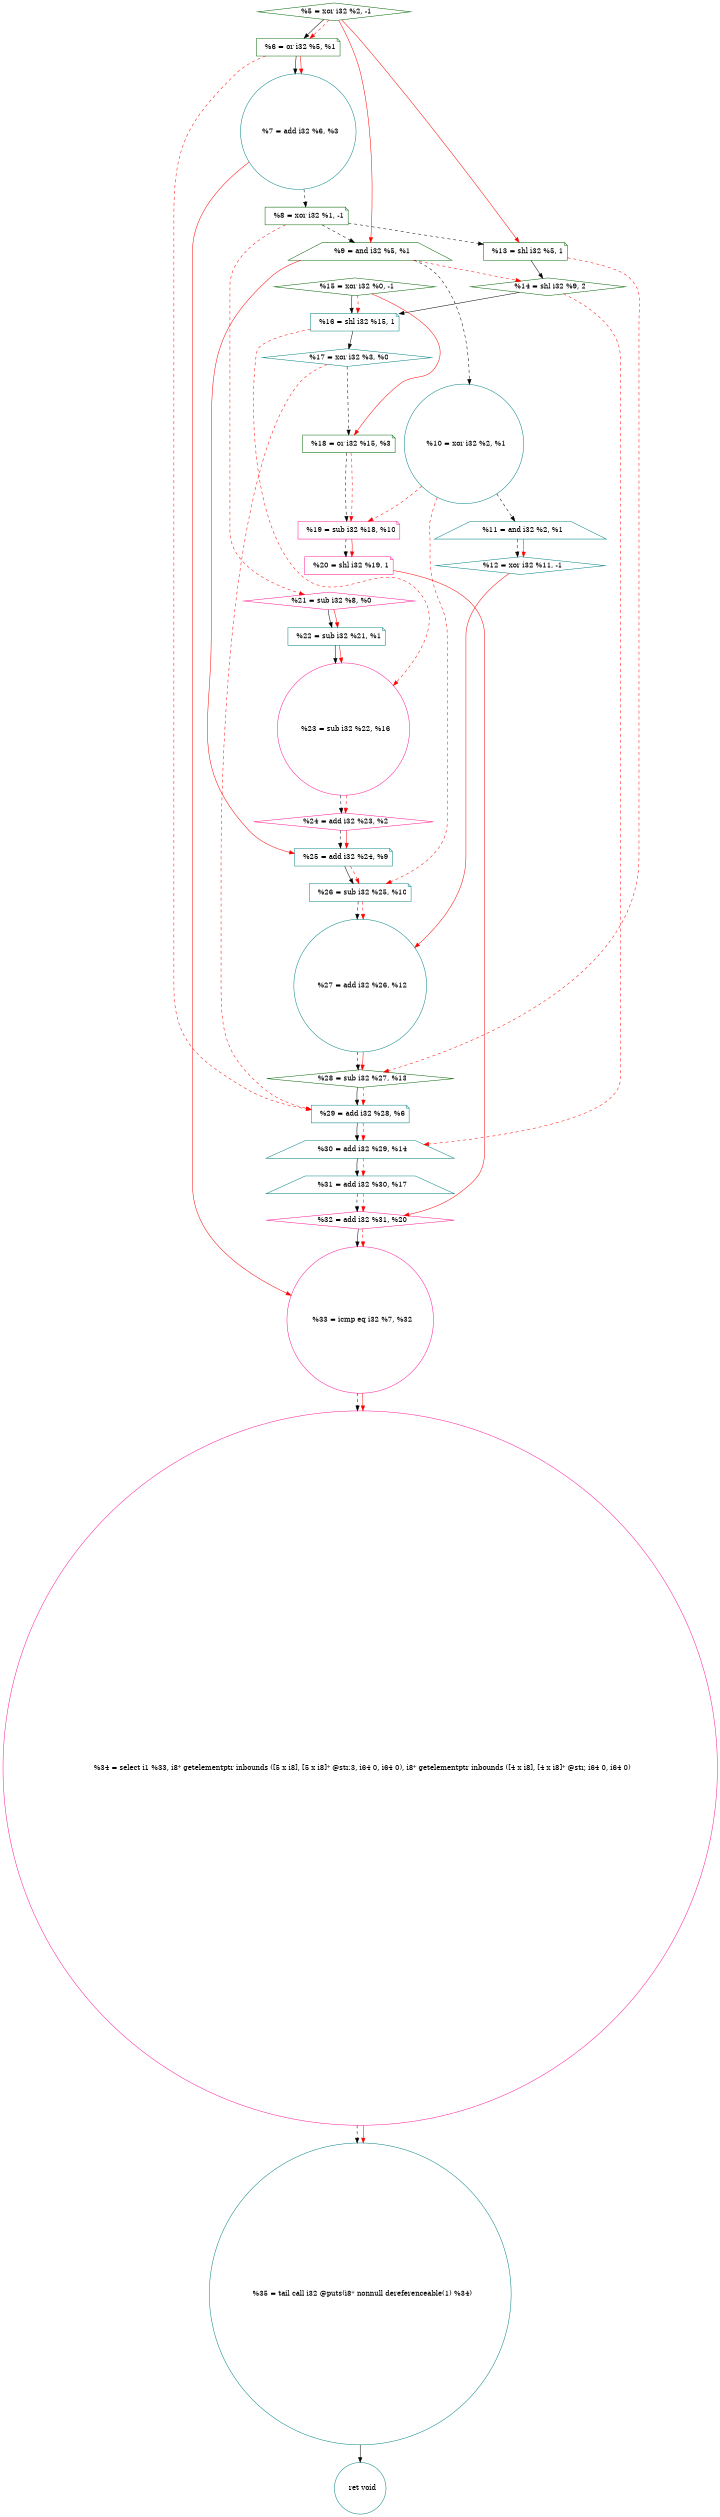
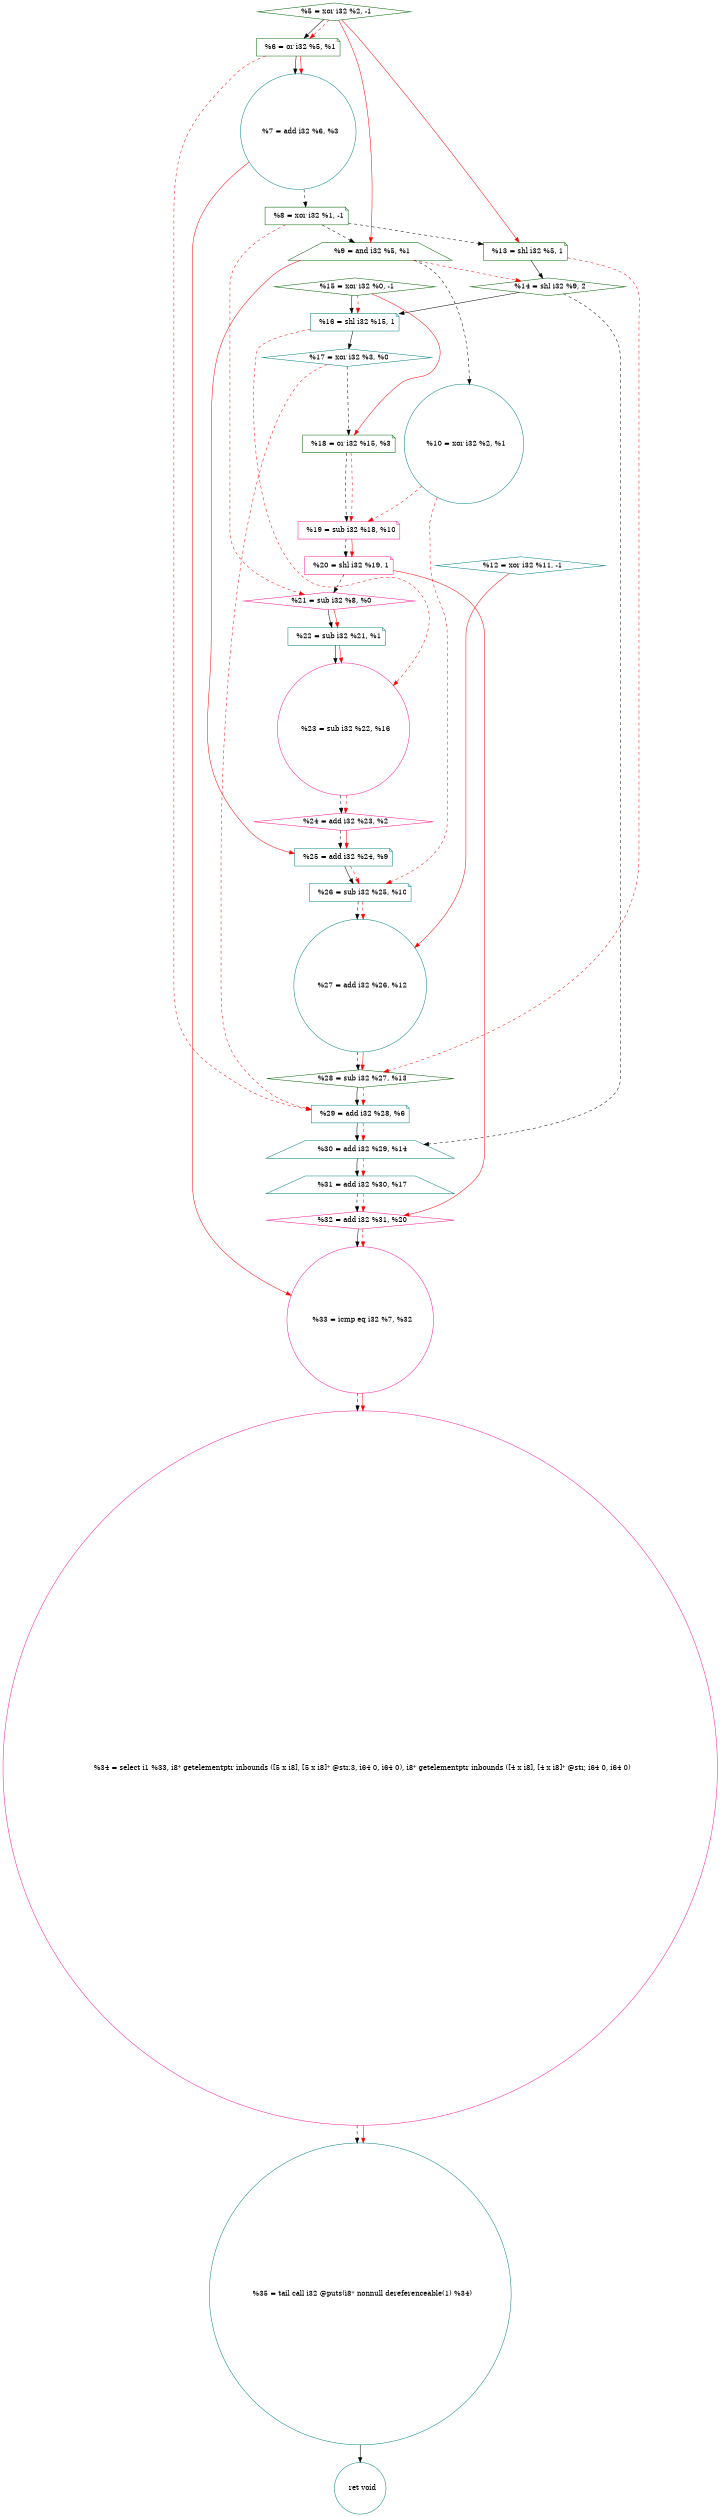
node "%11 = and i32 %2, %1": removed
edge "%20 = shl i32 %19, 1" -> "%21 = sub i32 %8, %0": added
edge "%14 = shl i32 %9, 2" -> "%30 = add i32 %29, %14": color red -> black
